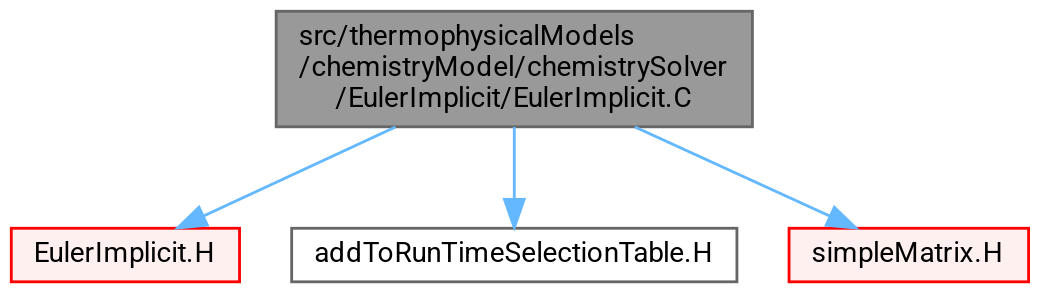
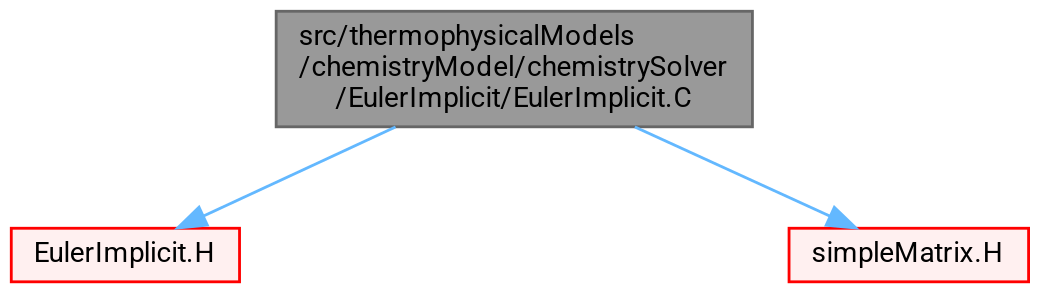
node "addToRunTimeSelectionTable.H": removed
